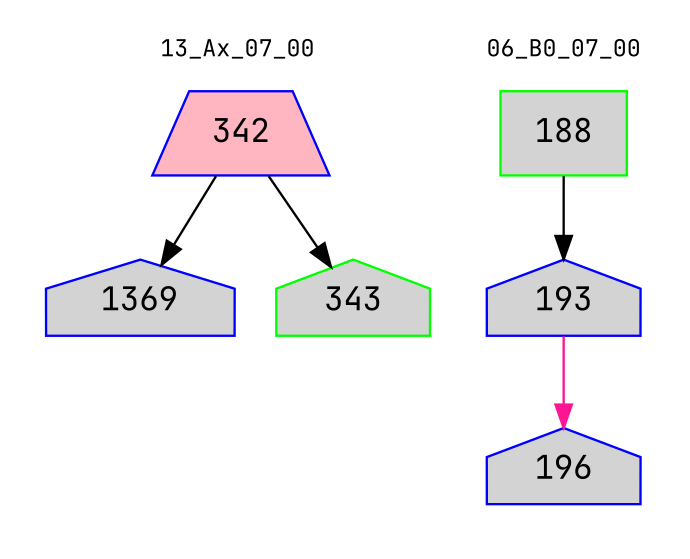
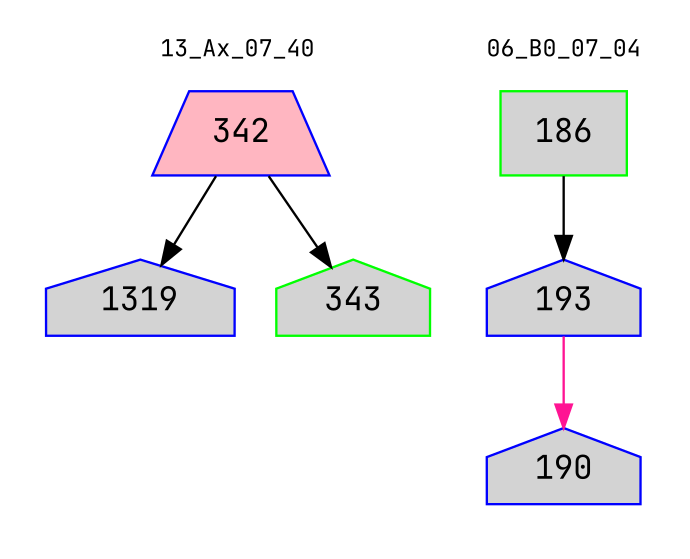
cluster "13_Ax_07_00": label "13_Ax_07_00" -> "13_Ax_07_40"
cluster "06_B0_07_00": label "06_B0_07_00" -> "06_B0_07_04"
node "188": label "188" -> "186"
node "1369": label "1369" -> "1319"
node "196": label "196" -> "190"
